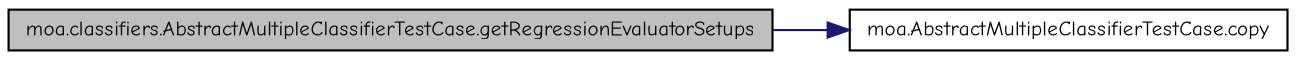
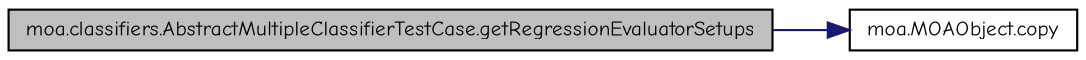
node "moa.AbstractMultipleClassifierTestCase.copy": label "moa.AbstractMultipleClassifierTestCase.copy" -> "moa.MOAObject.copy"
